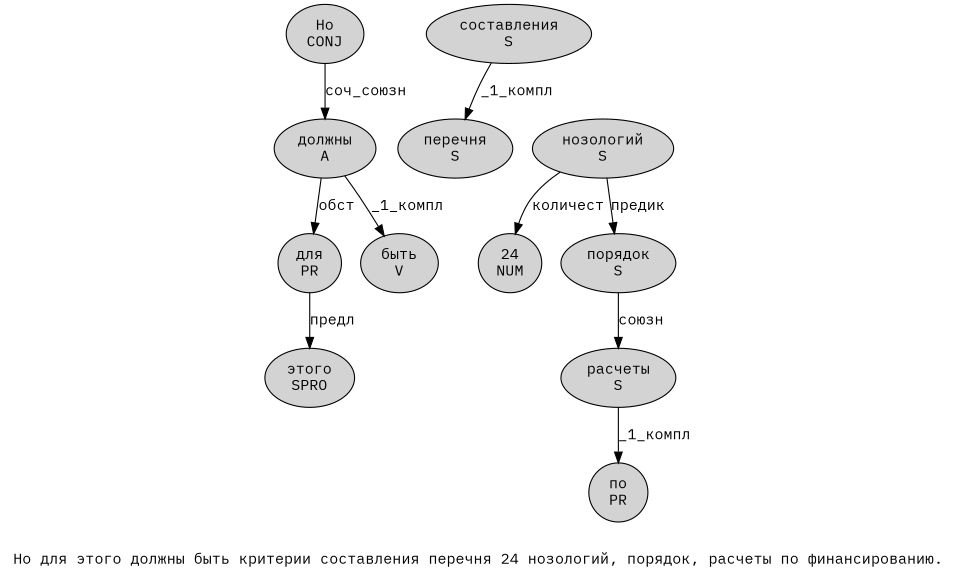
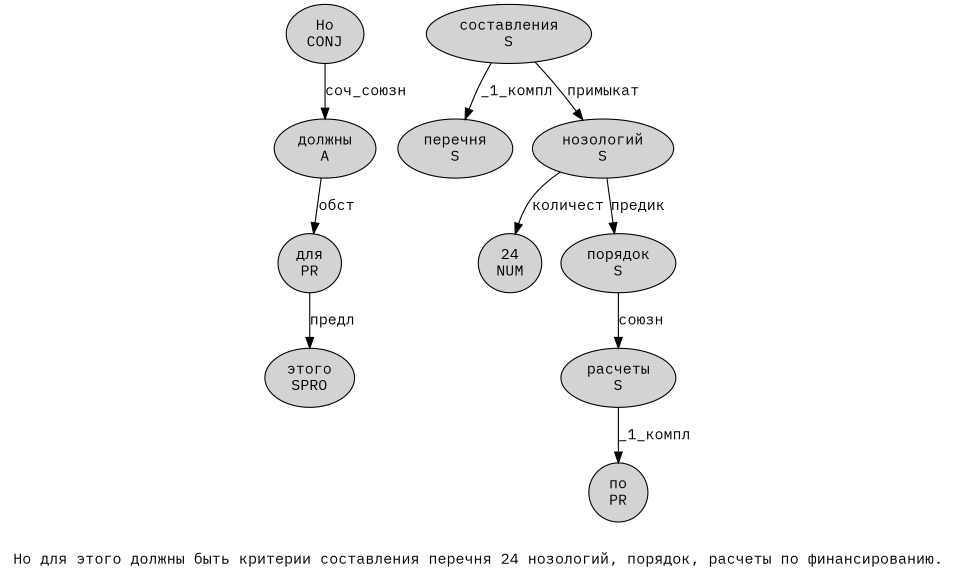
edge "составления S" -> "нозологий S": added, label "примыкат"
node "быть V": removed
